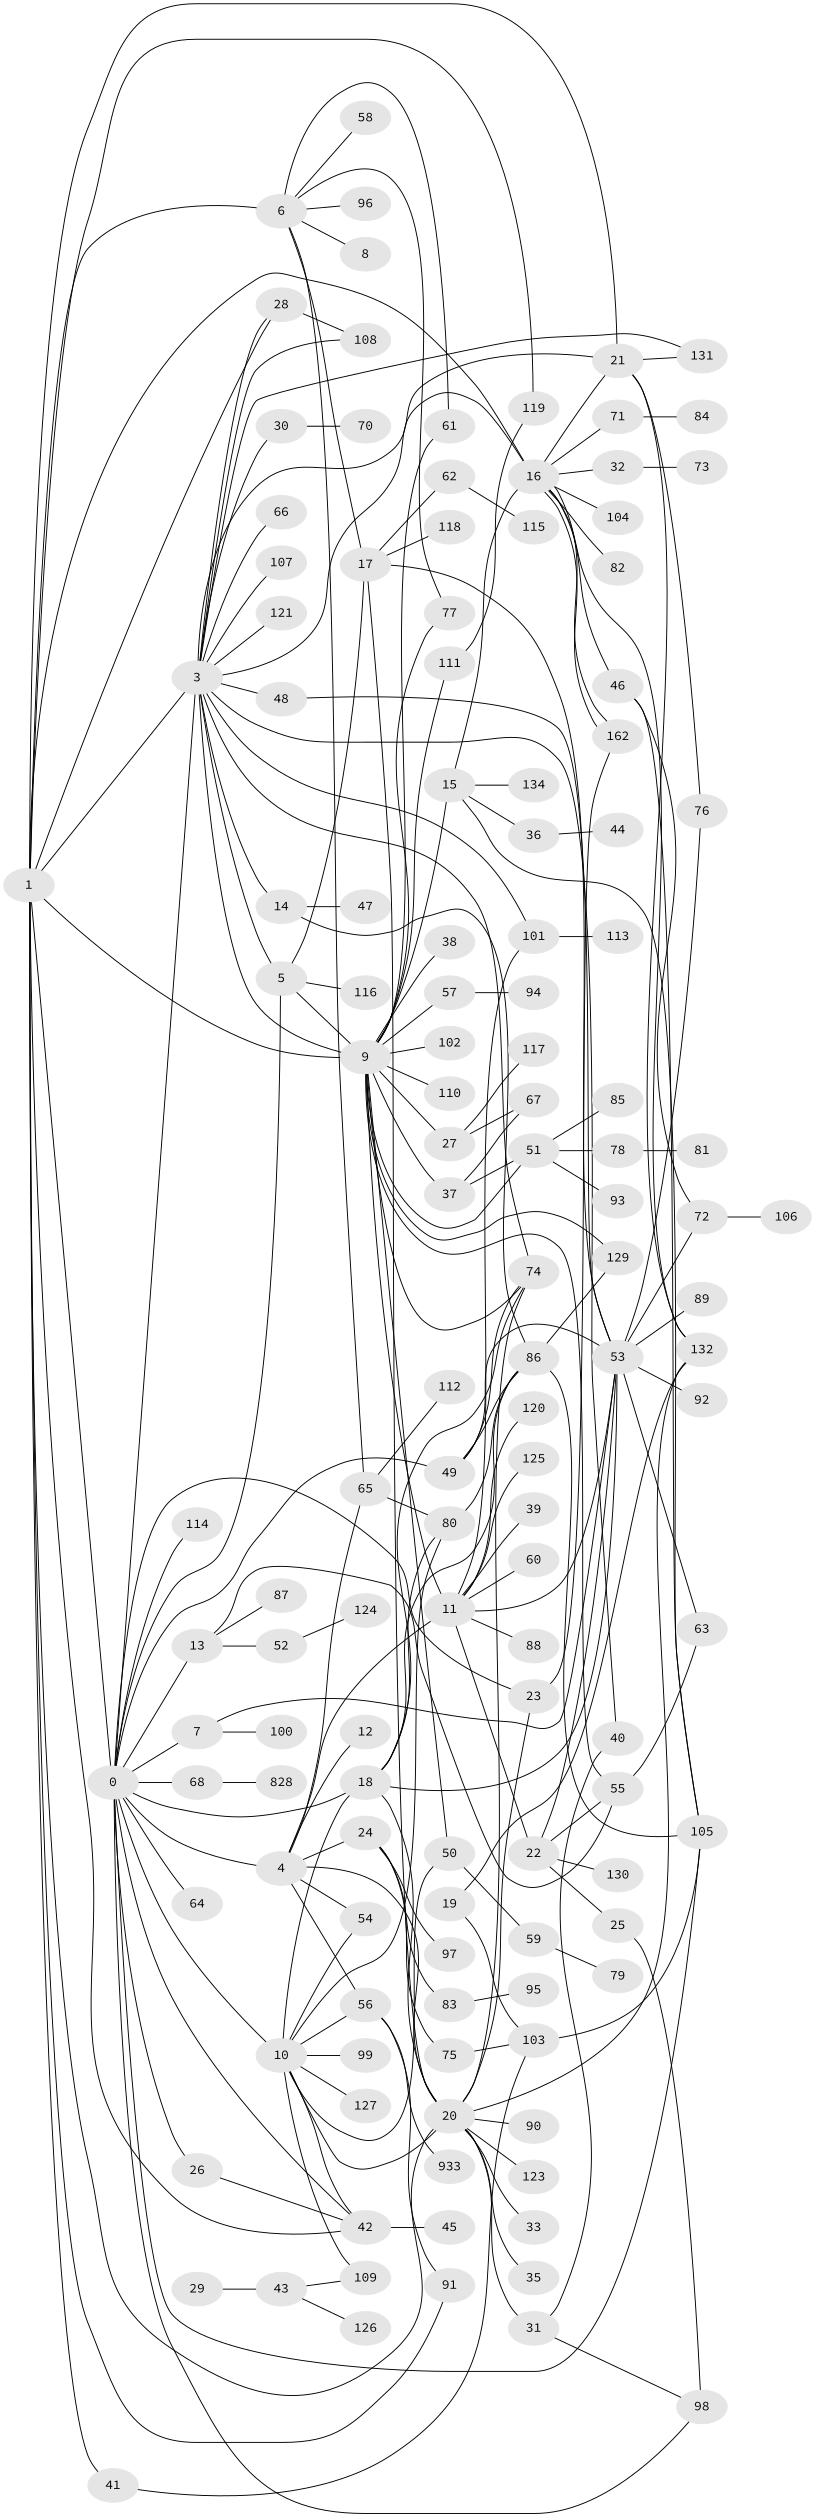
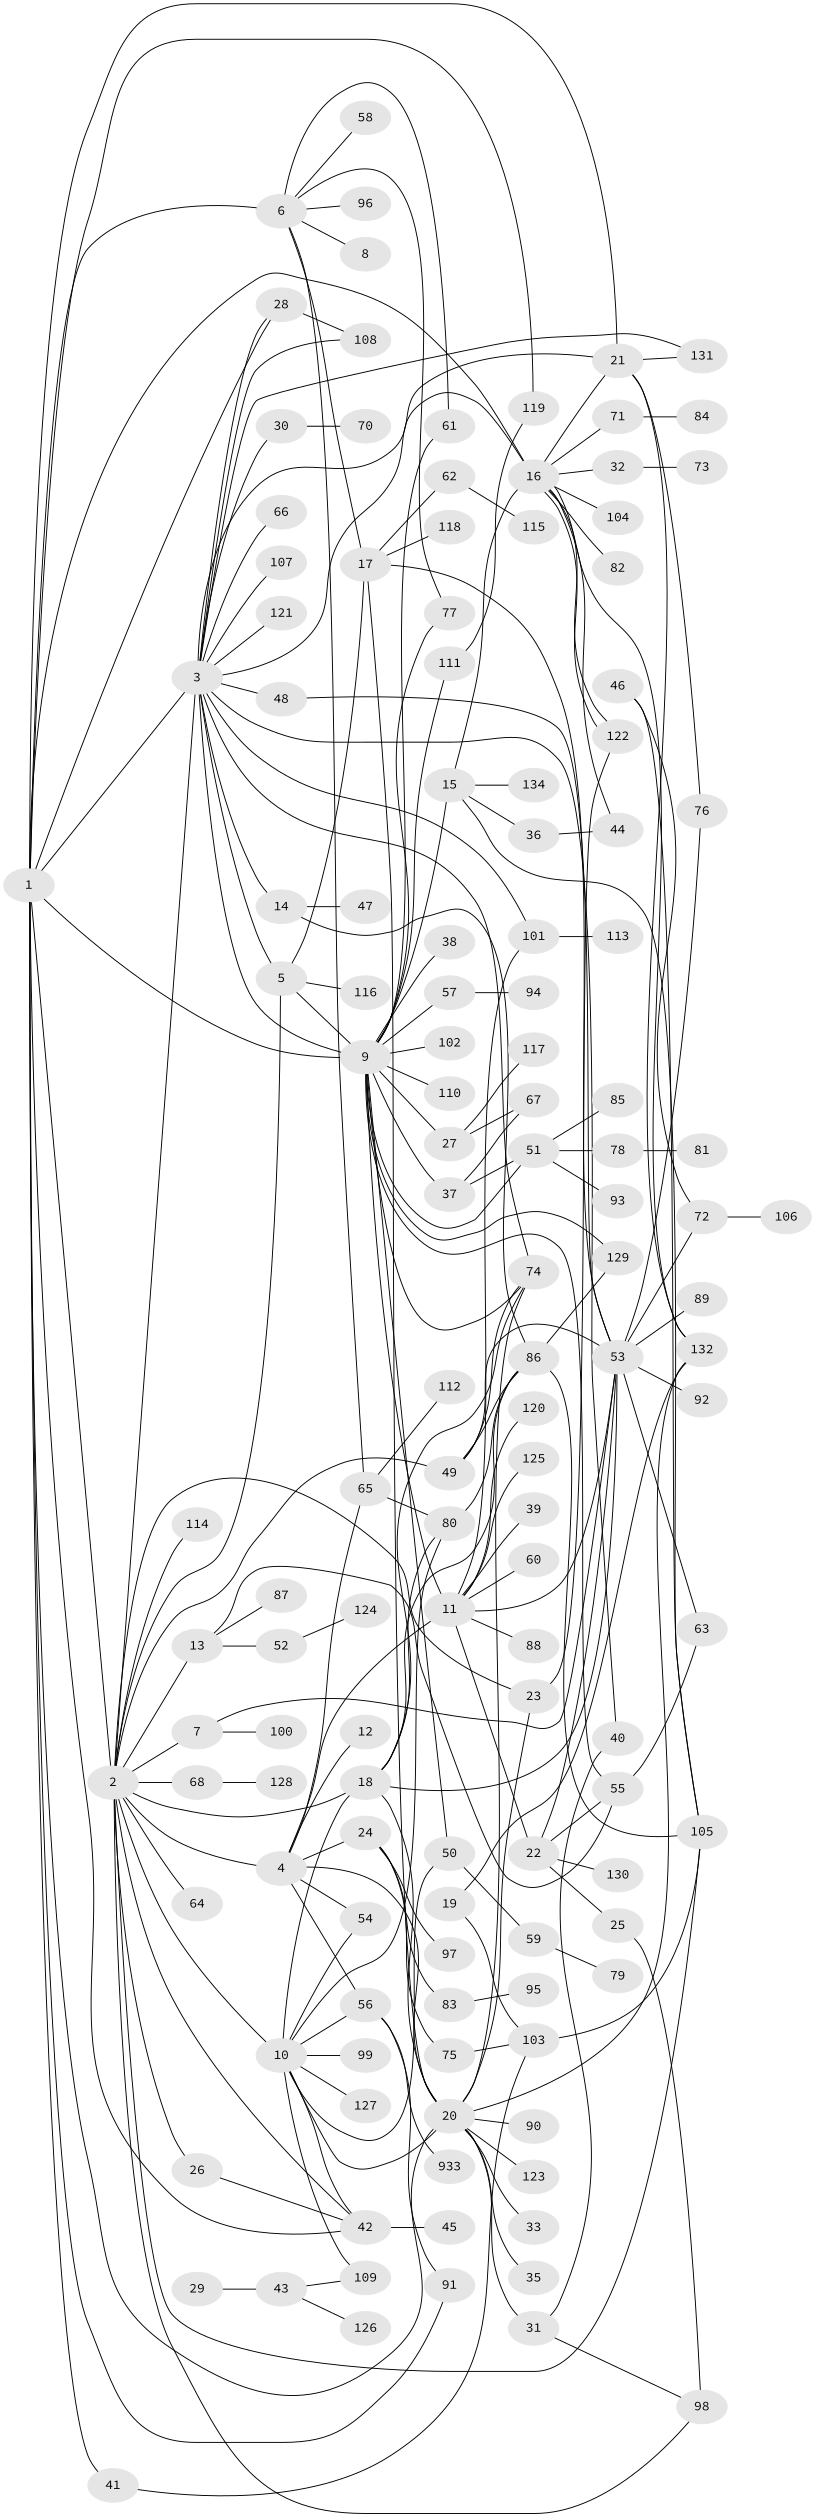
edge "16" -- "46": now "16" -- "44"
node "162": label "162" -> "122"
node "0": label "0" -> "2"
node "828": label "828" -> "128"
